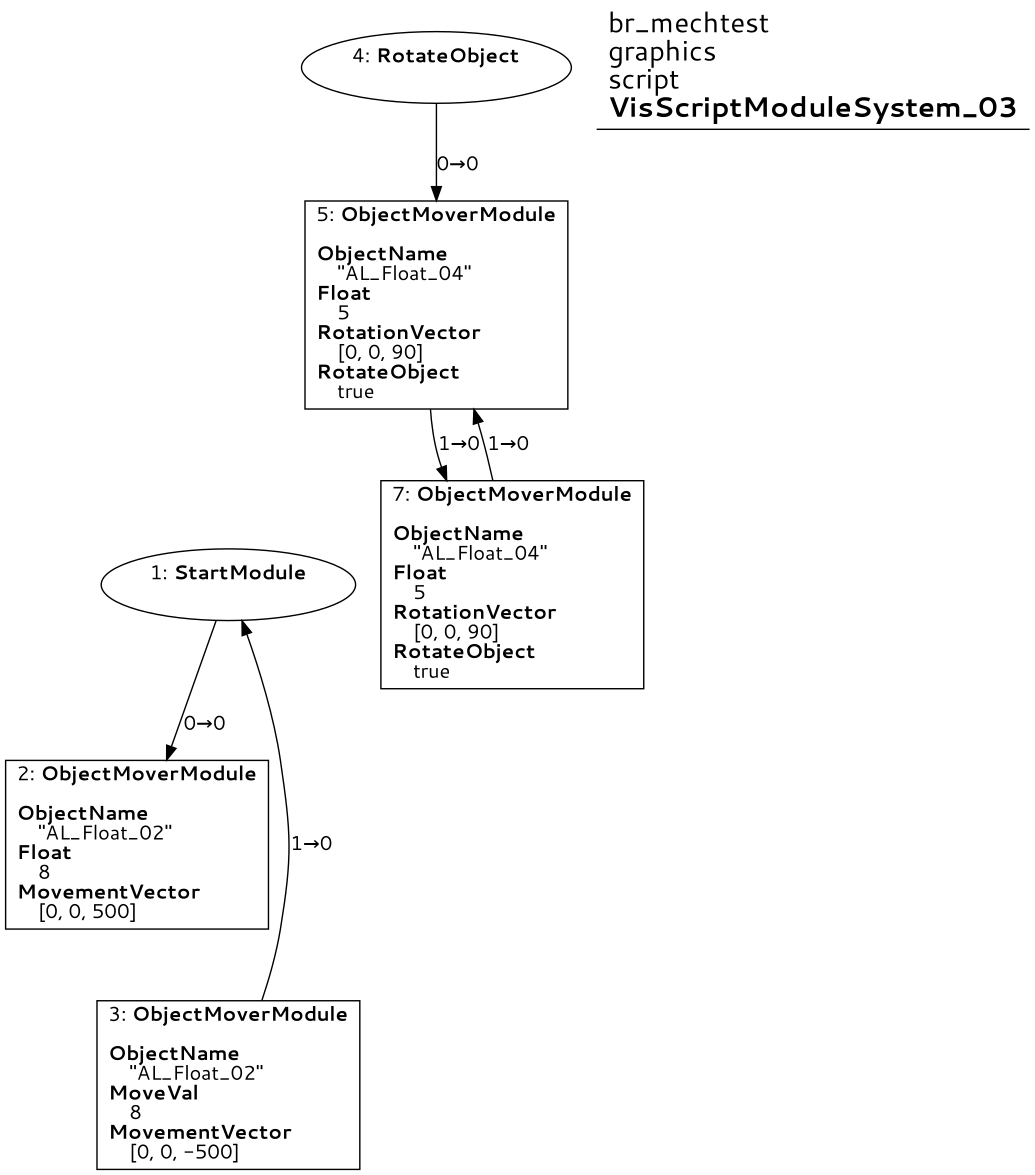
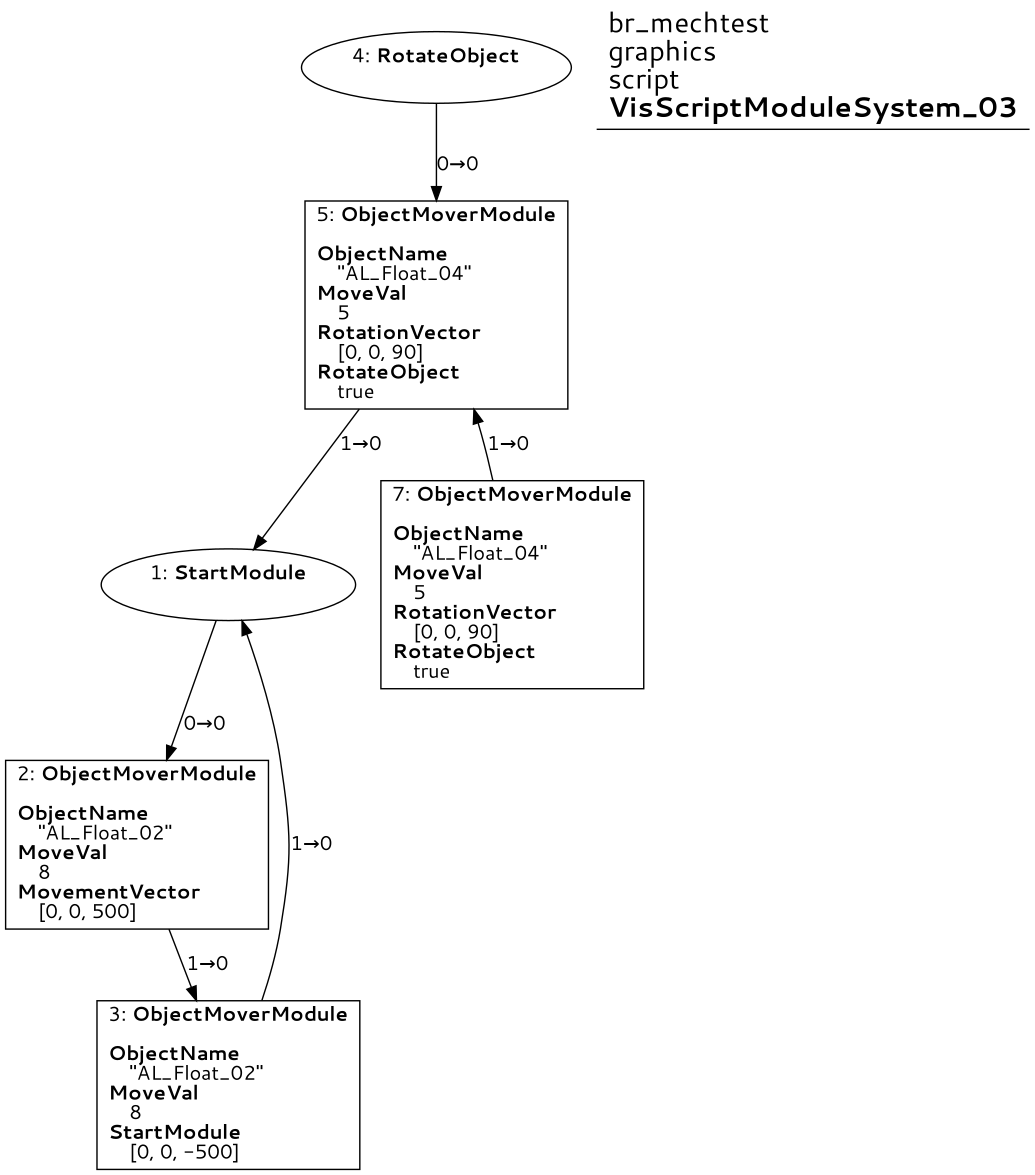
node "5:": text "Float" -> "MoveVal"
edge "5:" -> "7:": now "5:" -> "1:"
node "7:": text "Float" -> "MoveVal"
node "2:": text "Float" -> "MoveVal"
edge "2:" -> "3:": added, label "1→0"
node "3:": text "MovementVector" -> "StartModule"
